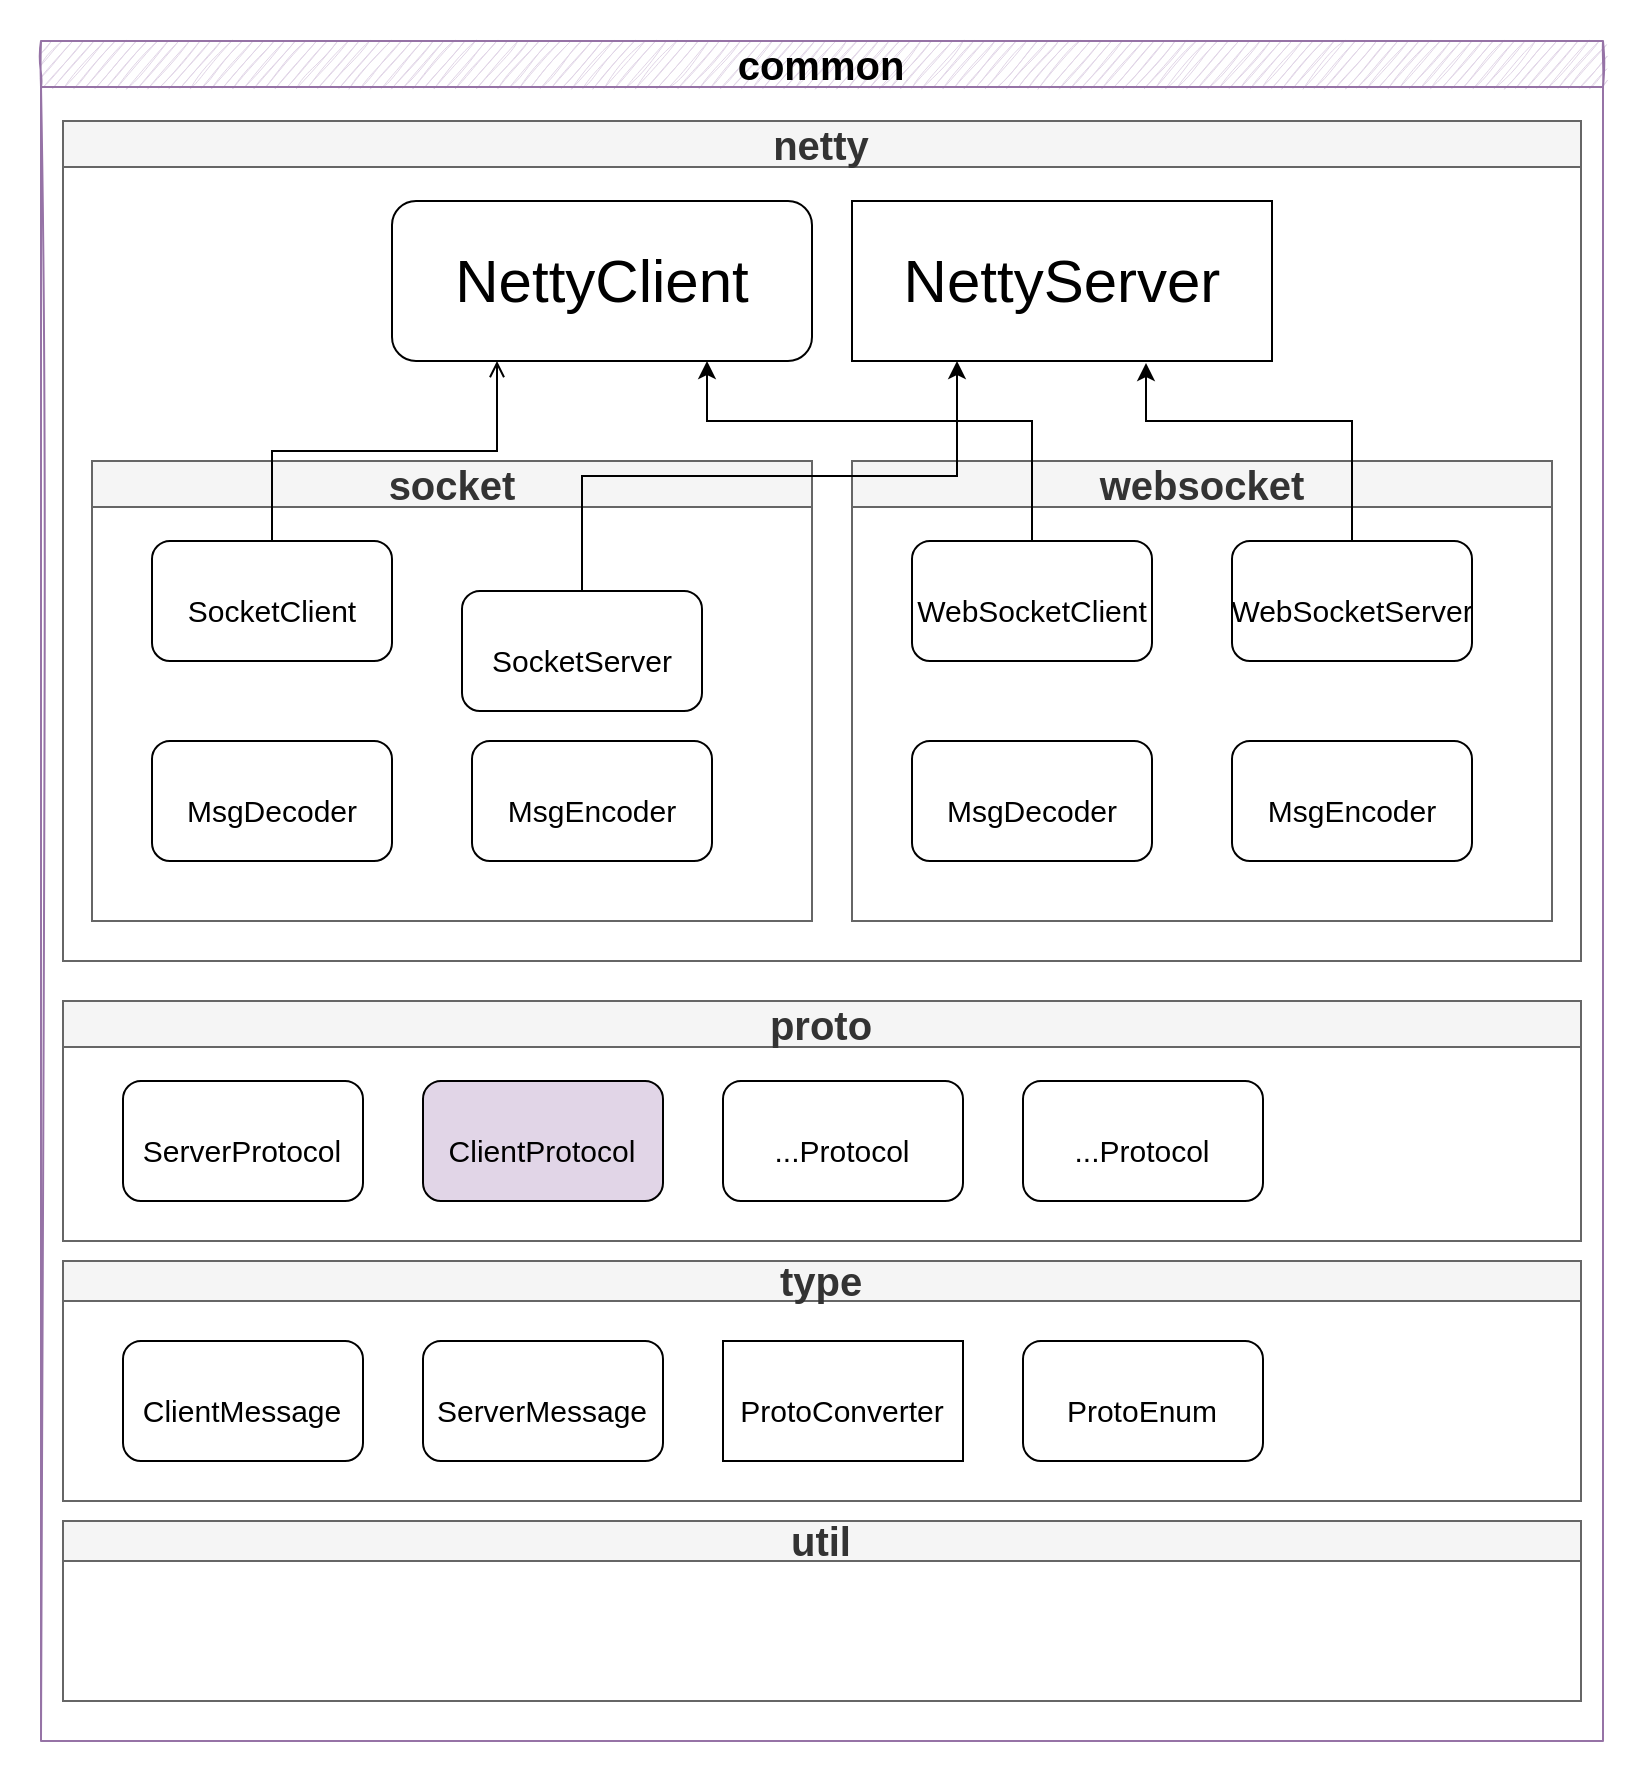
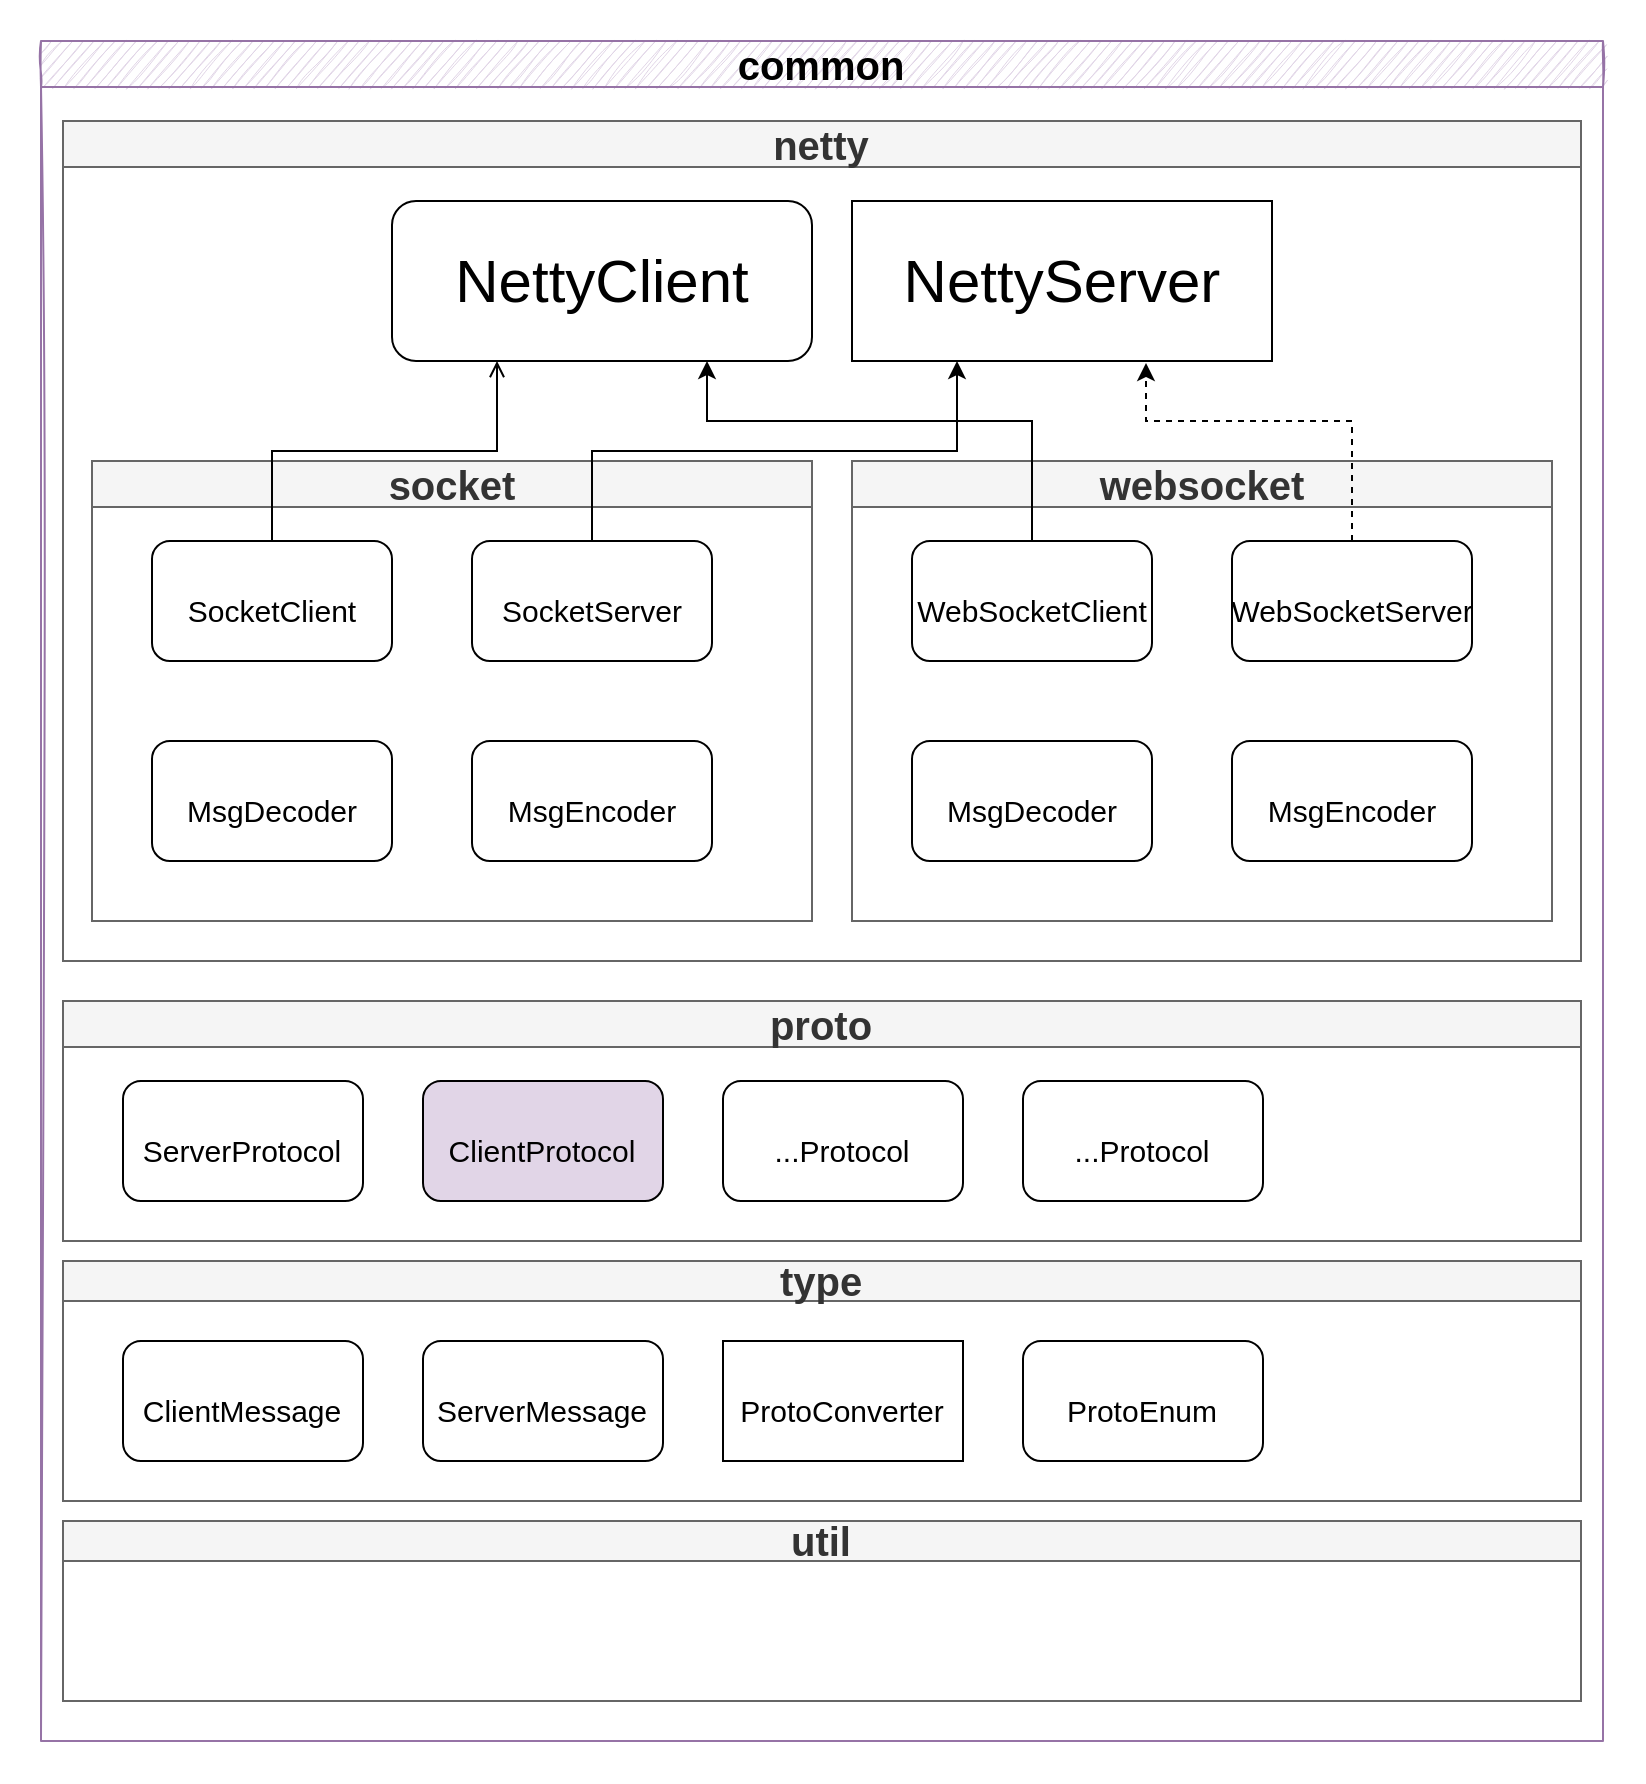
edge "WebSocketServer" -> "NettyServer": style solid -> dashed
node "SocketServer": moved (582, 651) -> (592, 601)
